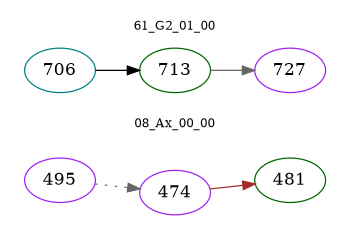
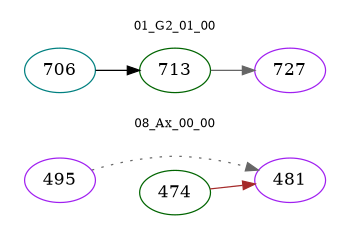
cluster "61_G2_01_00": label "61_G2_01_00" -> "01_G2_01_00"
node "481": color darkgreen -> purple
edge "495" -> "474": now "495" -> "481"
node "474": color purple -> darkgreen
